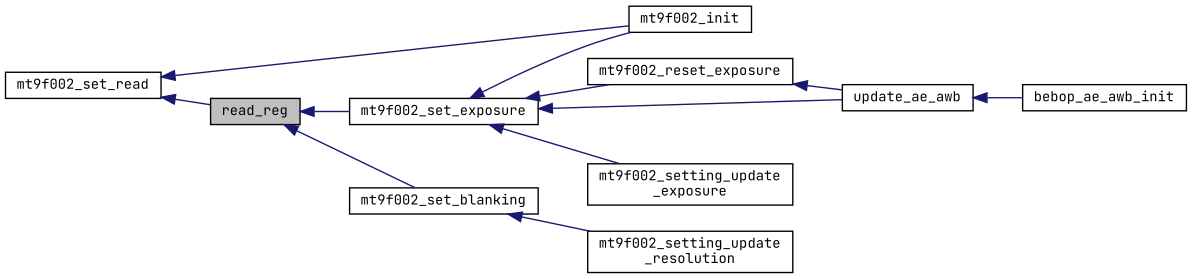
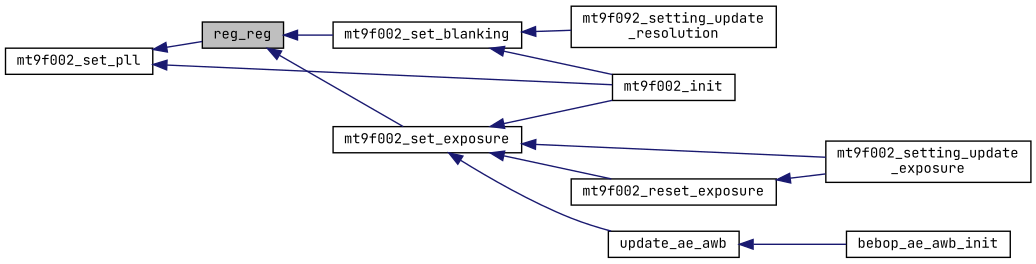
edge "mt9f002_init" -> "mt9f002_set_blanking": added
node "mt9f002_set_read": label "mt9f002_set_read" -> "mt9f002_set_pll"
edge "update_ae_awb" -> "mt9f002_reset_exposure": now "mt9f002_setting_update _exposure" -> "mt9f002_reset_exposure"
node "read_reg": label "read_reg" -> "reg_reg"
node "mt9f002_setting_update _resolution": label "mt9f002_setting_update _resolution" -> "mt9f092_setting_update _resolution"
